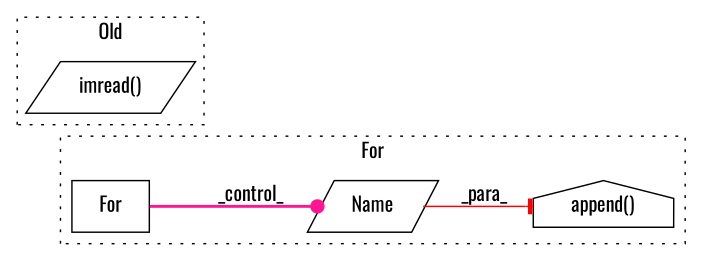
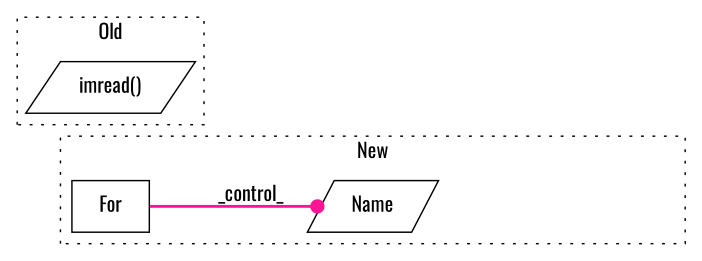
cluster "For": label "For" -> "New"
node "append()": removed
